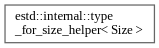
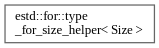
node "estd::internal::type _for_size_helper< Size >": label "estd::internal::type _for_size_helper< Size >" -> "estd::for::type _for_size_helper< Size >"
